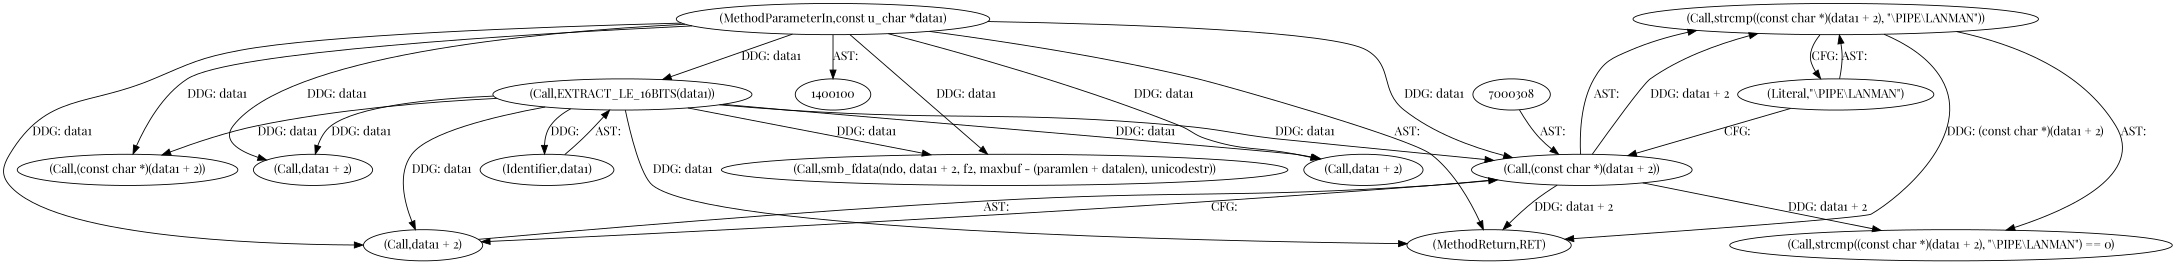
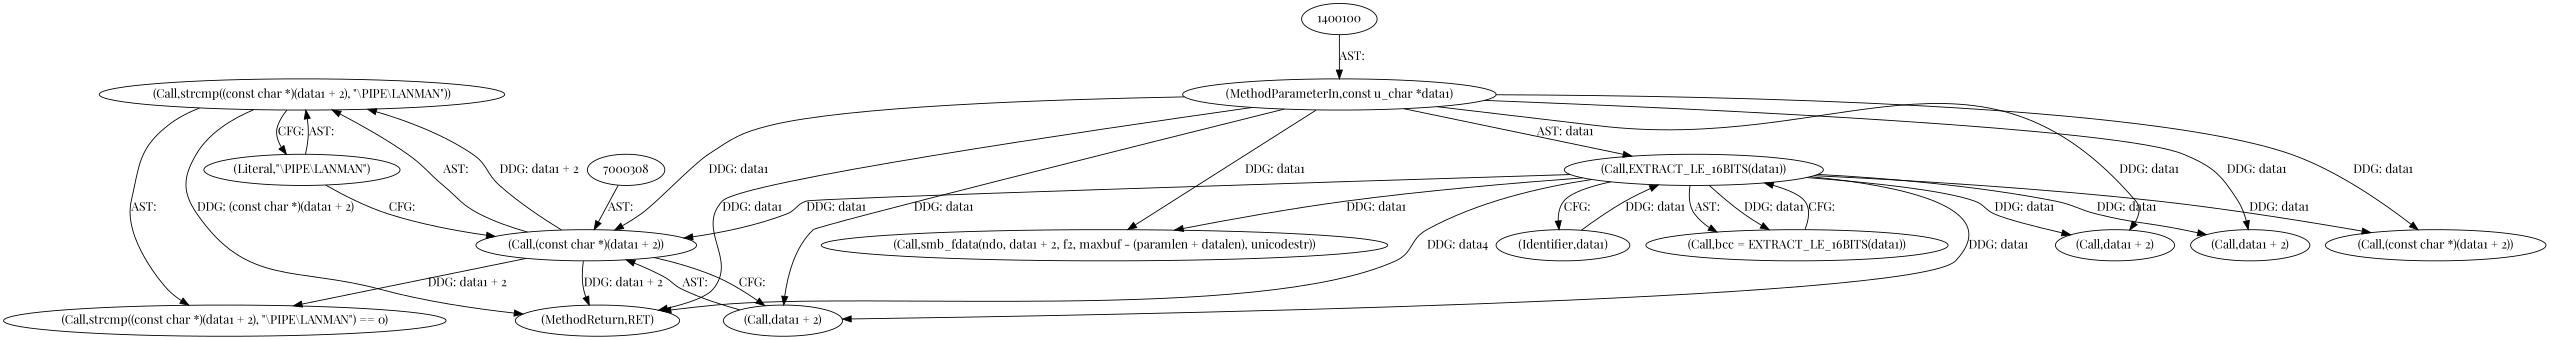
edge "(MethodParameterIn,const u_char *data1)" -> "1400100": reversed
edge "(MethodParameterIn,const u_char *data1)" -> "(Call,EXTRACT_LE_16BITS(data1))": label "DDG: data1" -> "AST: data1"
edge "(Call,EXTRACT_LE_16BITS(data1))" -> "(Identifier,data1)": label "DDG: " -> "CFG: "
edge "(Identifier,data1)" -> "(Call,EXTRACT_LE_16BITS(data1))": label "AST: " -> "DDG: data1"
edge "(MethodParameterIn,const u_char *data1)" -> "(MethodReturn,RET)": label "AST: " -> "DDG: data1"
edge "(Call,EXTRACT_LE_16BITS(data1))" -> "(MethodReturn,RET)": label "DDG: data1" -> "DDG: data4"
node "(Call,bcc = EXTRACT_LE_16BITS(data1))": added
